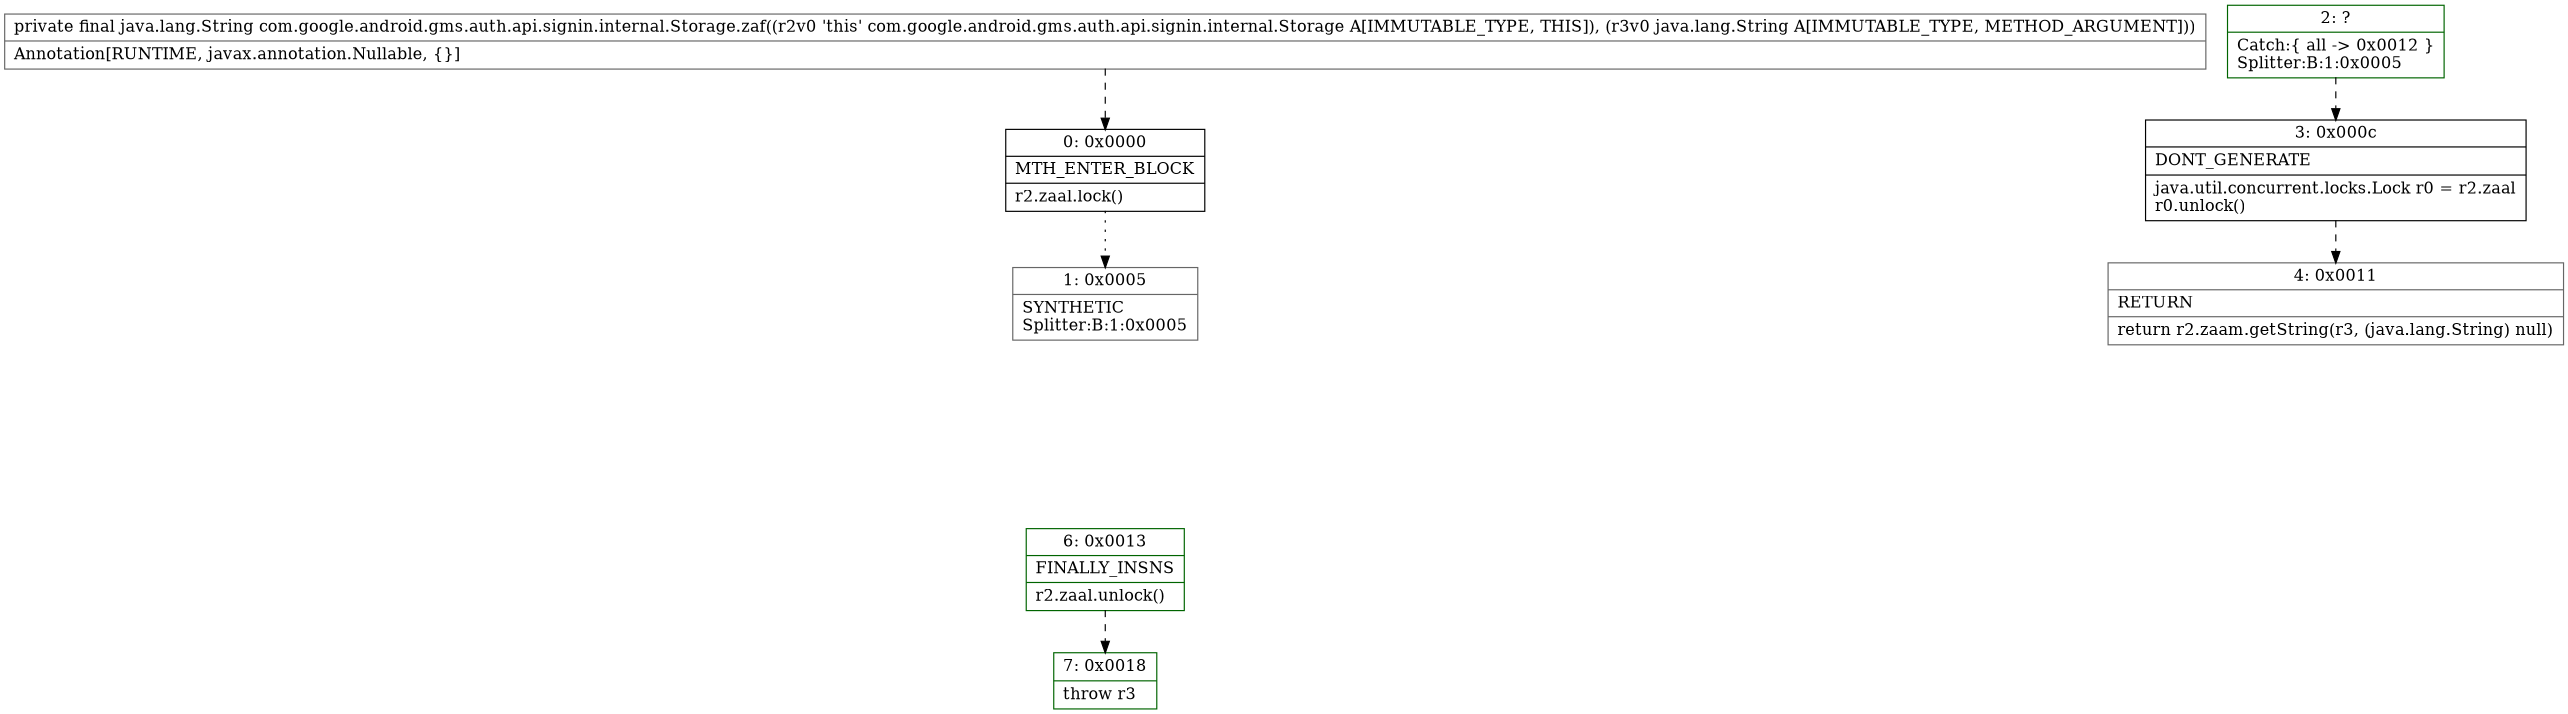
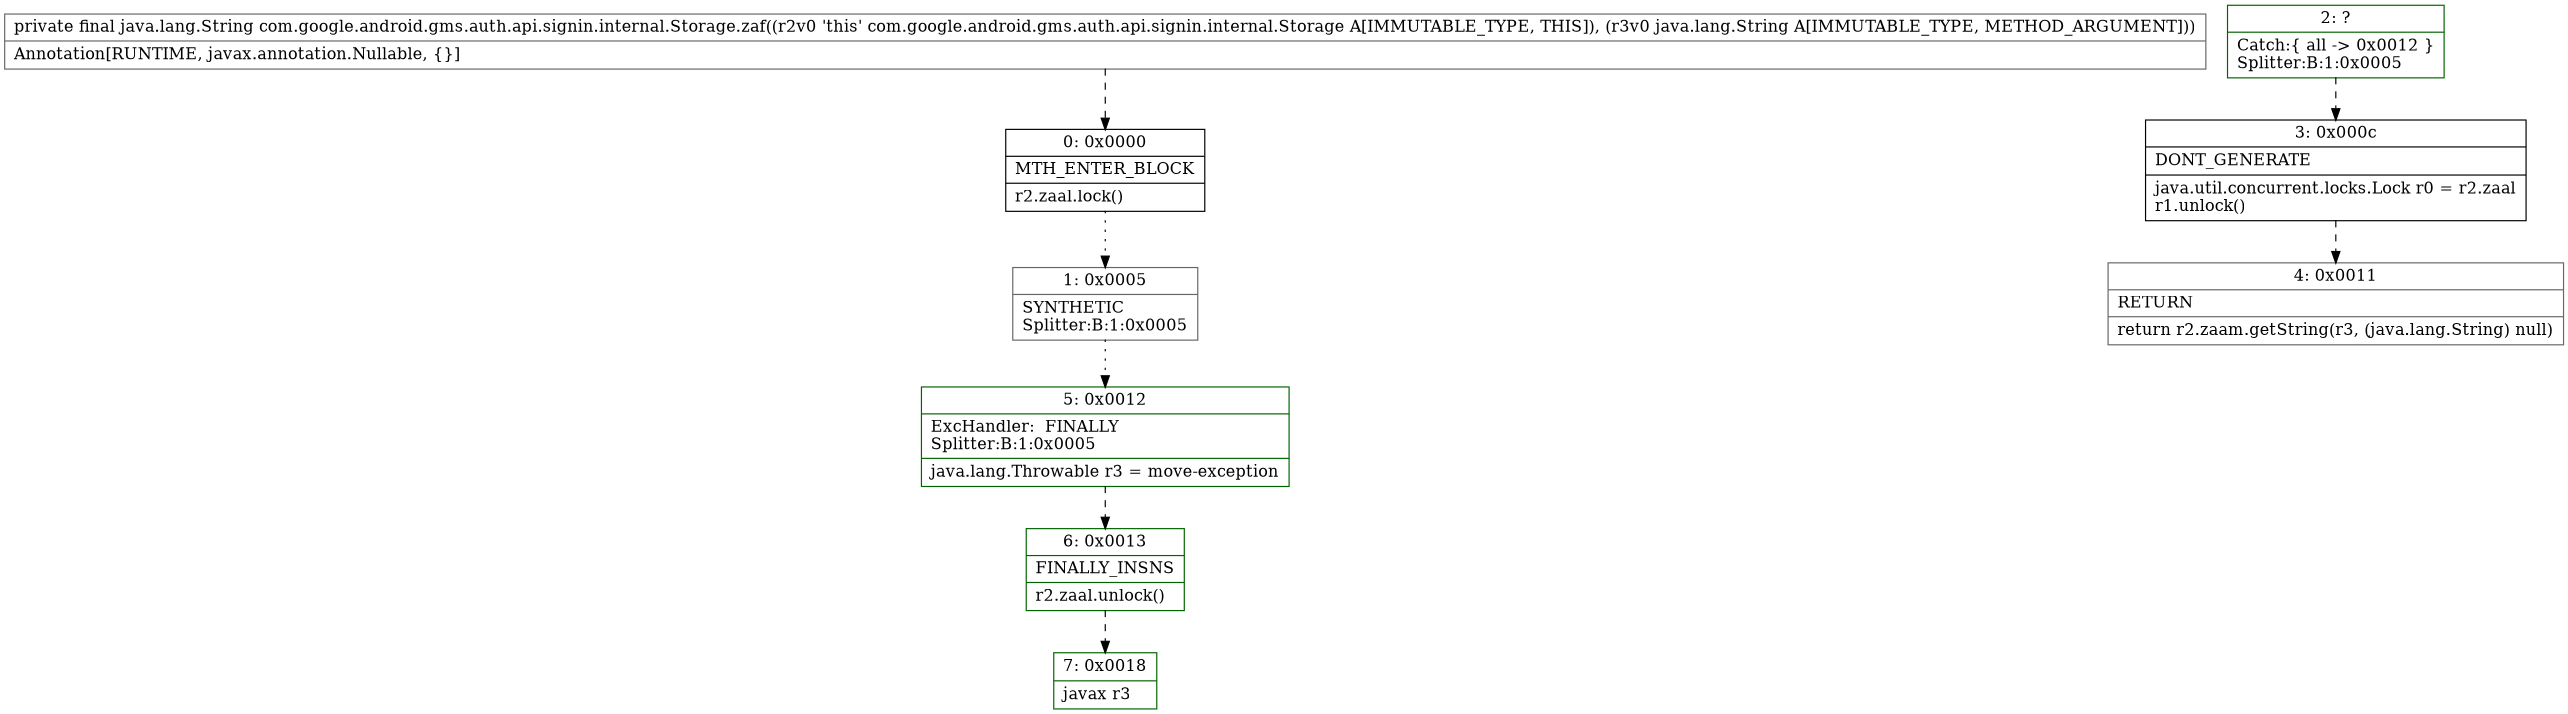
node "3: 0x000c": text "r0.unlock()" -> "r1.unlock()"
node "5: 0x0012": added
node "7: 0x0018": text "throw r3" -> "javax r3"
